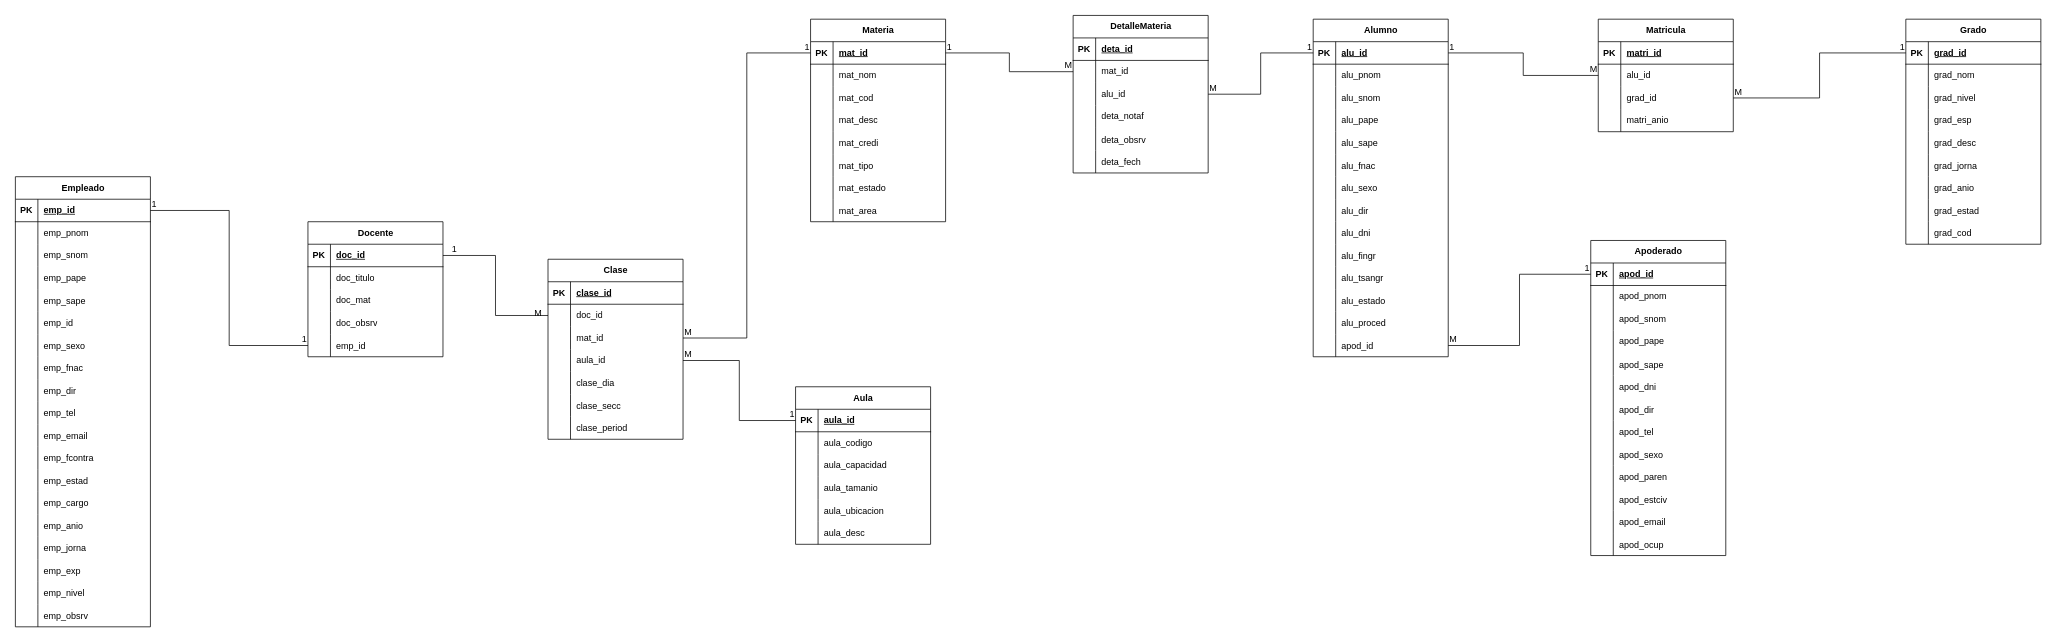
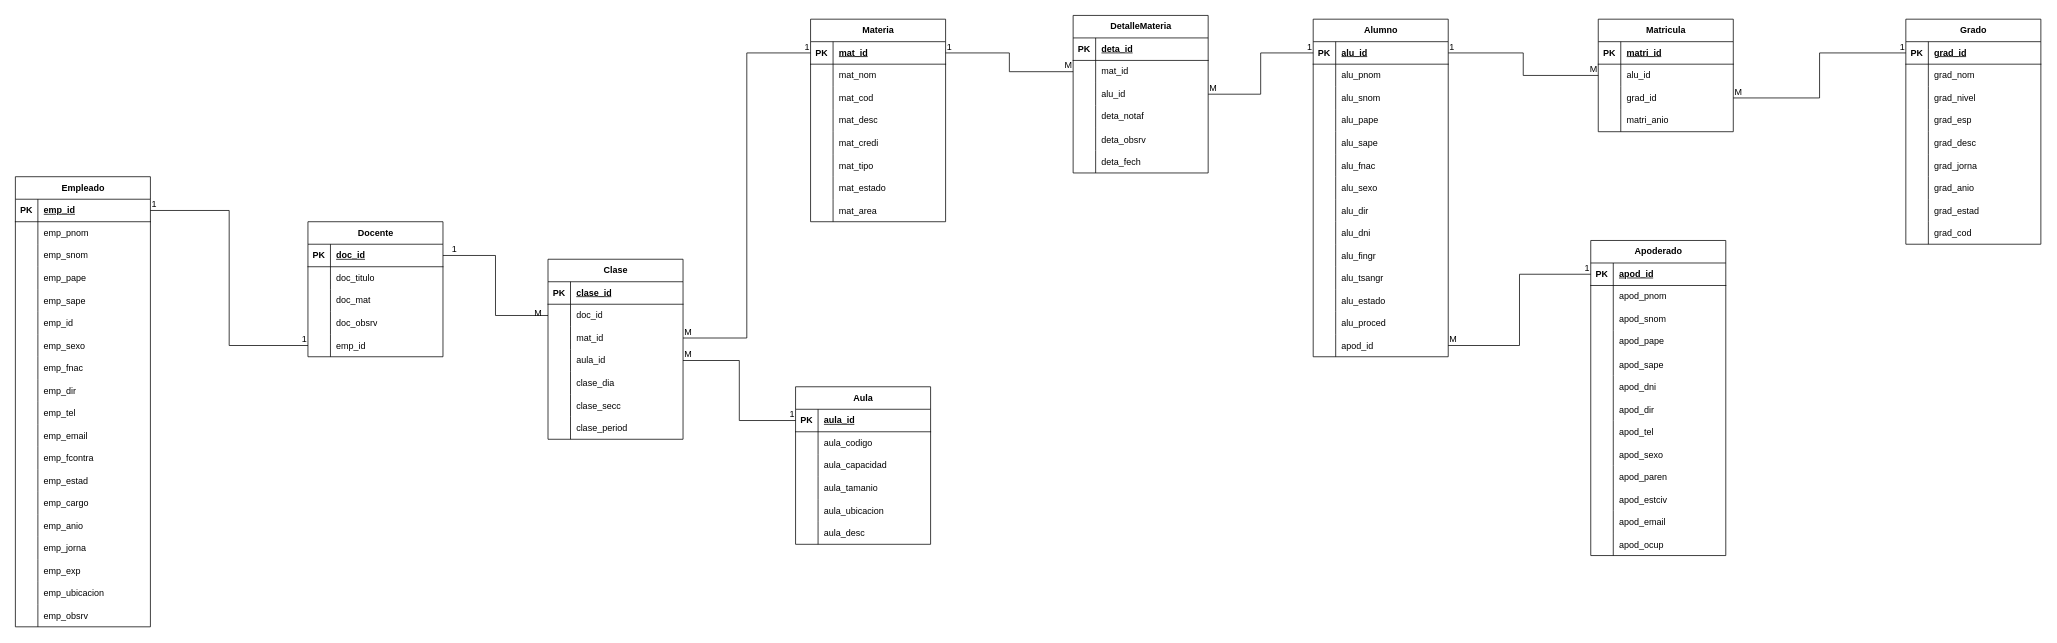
node "emp_nivel": label "emp_nivel" -> "emp_ubicacion"
